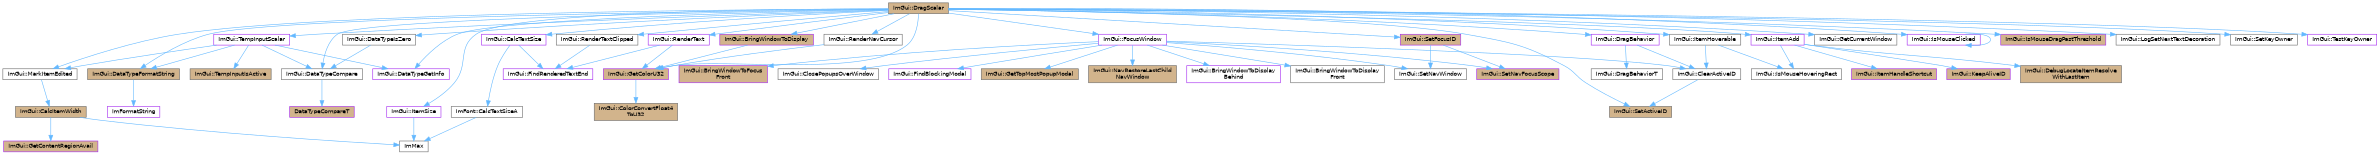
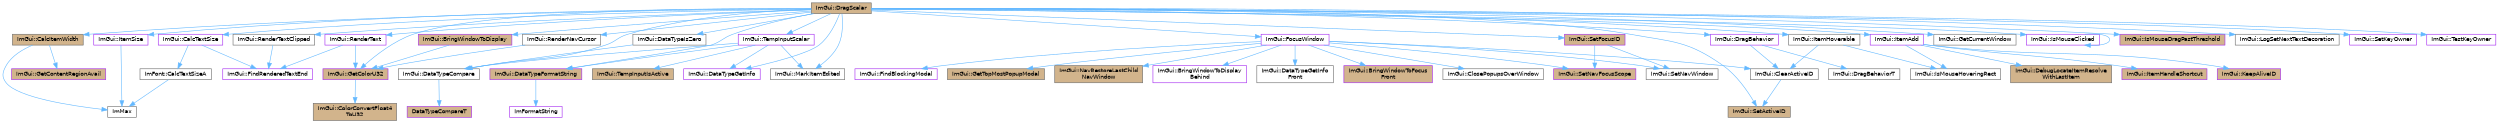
node "ImGui::SetKeyOwner": color gray40 -> purple
node "ImGui::DataTypeFormatString": color gray40 -> purple
node "ImGui::BringWindowToDisplay Front": label "ImGui::BringWindowToDisplay Front" -> "ImGui::DataTypeGetInfo Front"
edge "ImGui::MarkItemEdited" -> "ImGui::CalcItemWidth": now "ImGui::DragScalar" -> "ImGui::CalcItemWidth"
